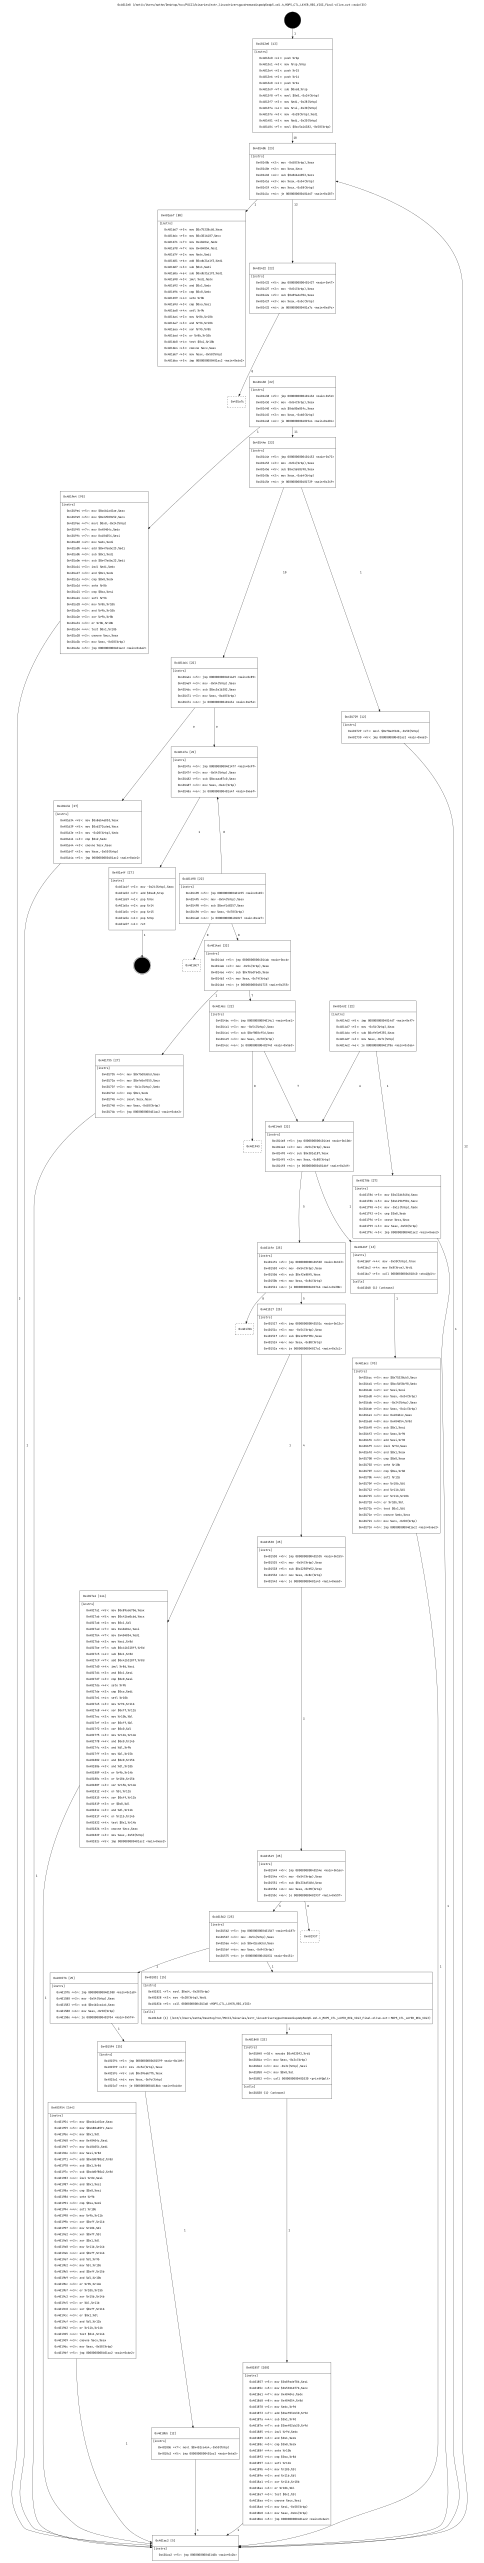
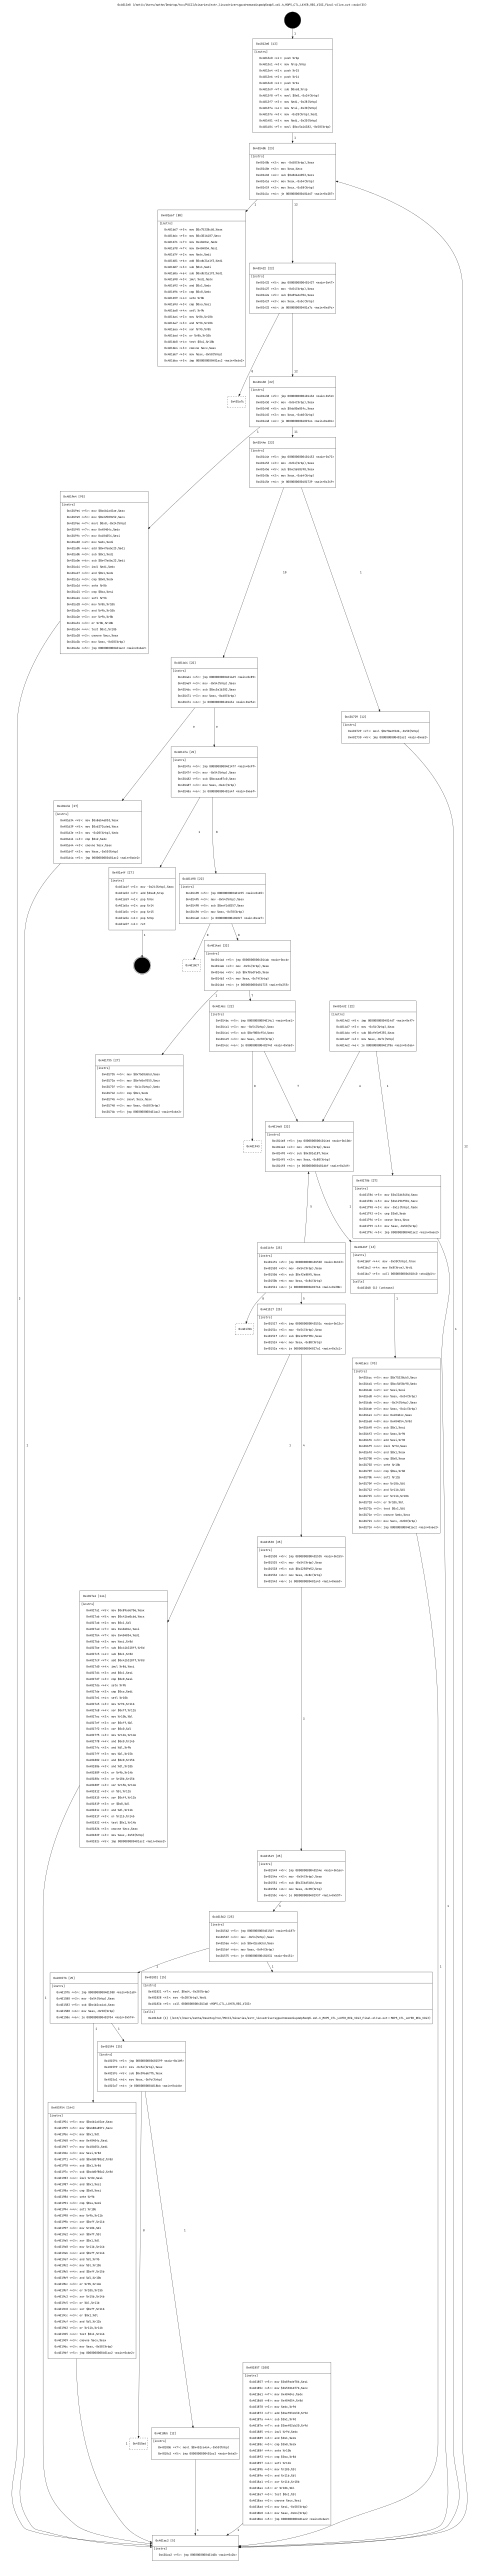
edge "0x4013e0 [43]" -> "0x40140b [23]": label " 10" -> " 1"
edge "0x401422 [22]" -> "0x401438 [22]": added, label "12"
edge "0x401490 [22]" -> "0x40147a [22]": reversed
edge "0x4014e8 [22]" -> "0x4014fe [25]": reversed
edge "0x401735 [27]" -> "0x401ac2 [5]": removed, label "1"
node "0x401937": removed
edge "0x40157b [25]" -> "0x401954 [144]": added, label "1"
node "0x401840 [23]": removed
node "0x4015ad": added
